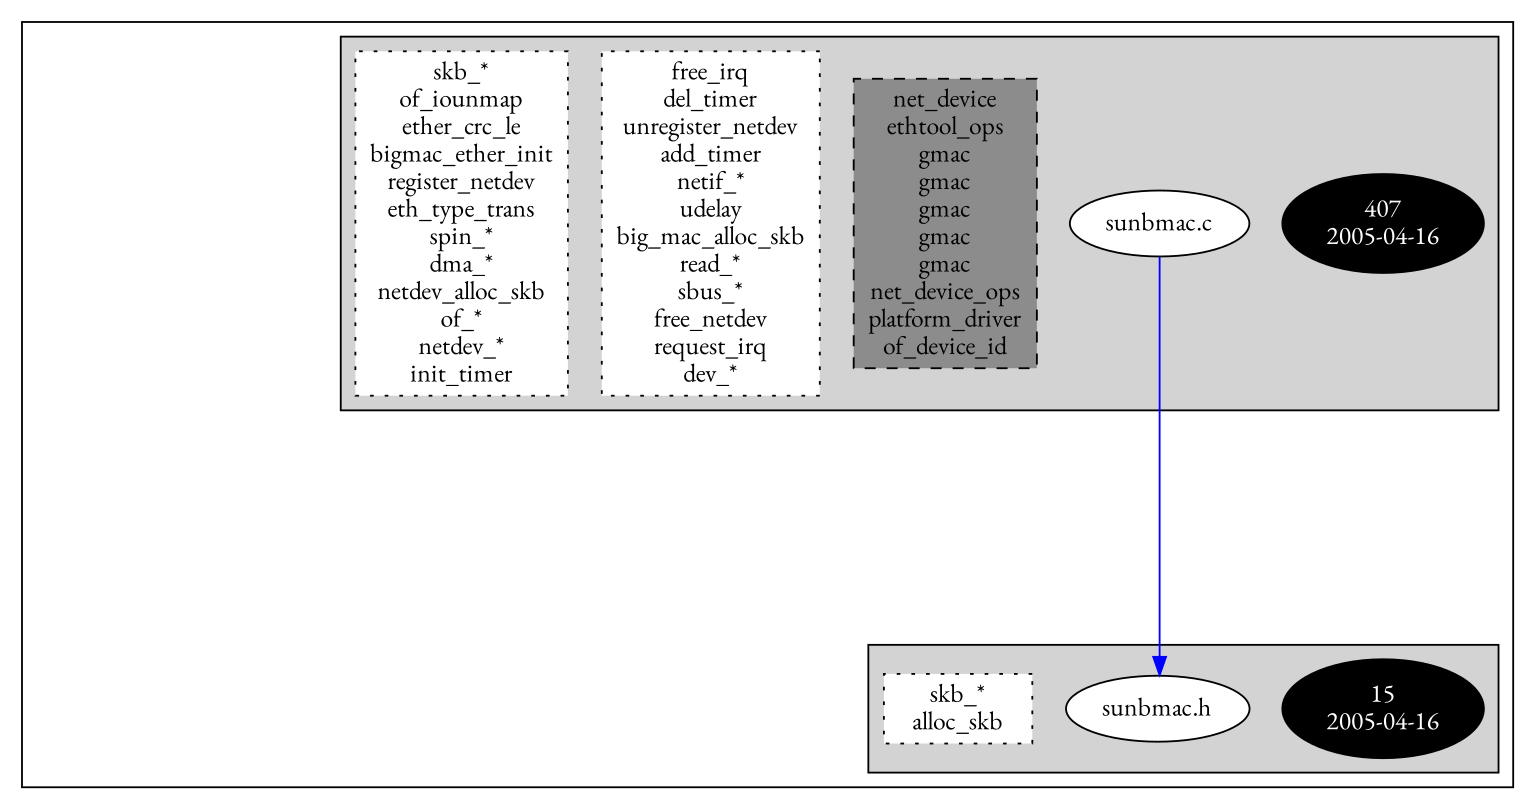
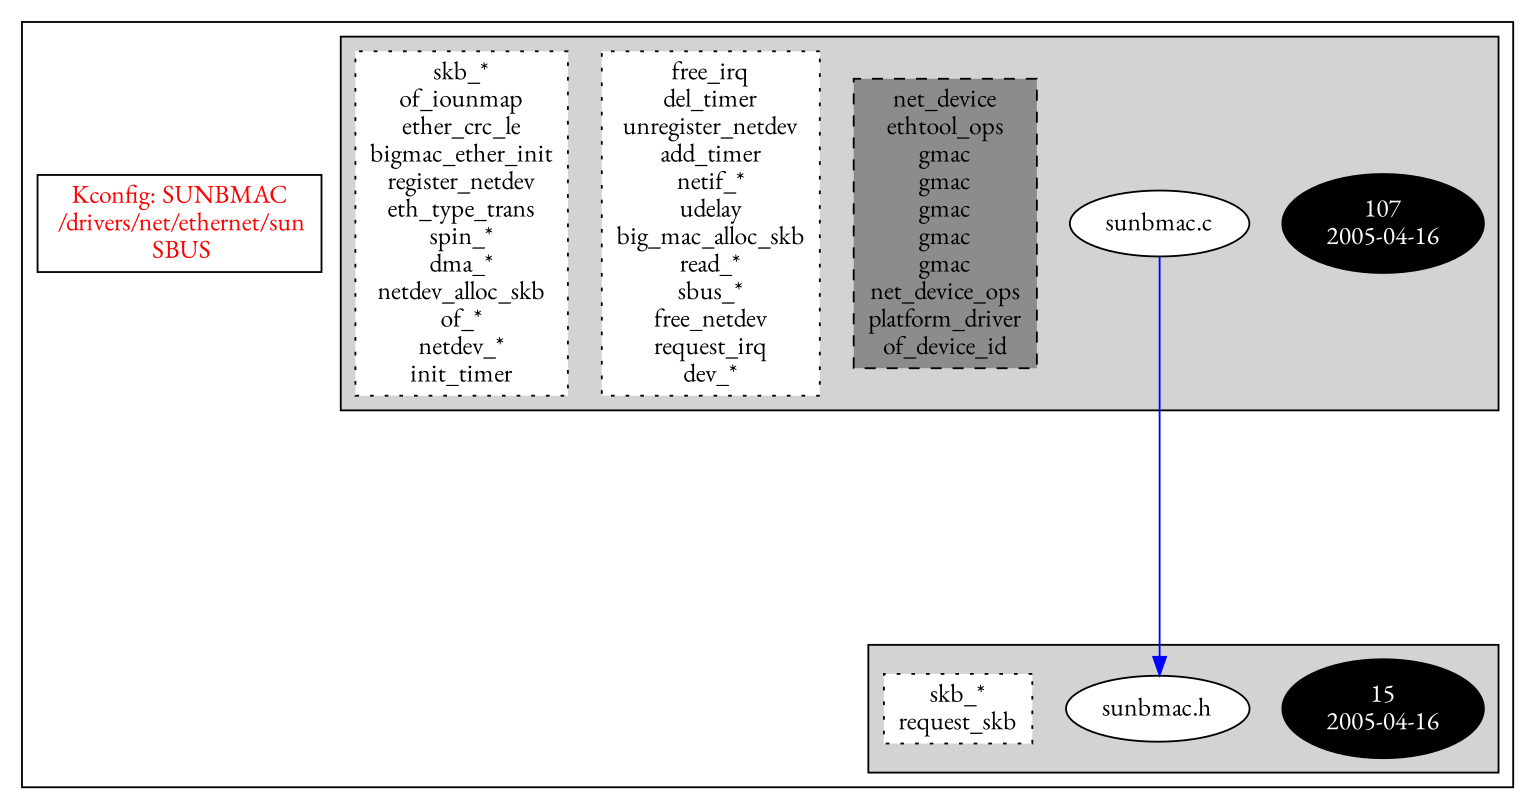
node "Kconfig: SUNBMAC /drivers/net/ethernet/sun SBUS": added
node "407 2005-04-16": label "407 2005-04-16" -> "107 2005-04-16"
node "skb_* alloc_skb": label "skb_* alloc_skb" -> "skb_* request_skb"
